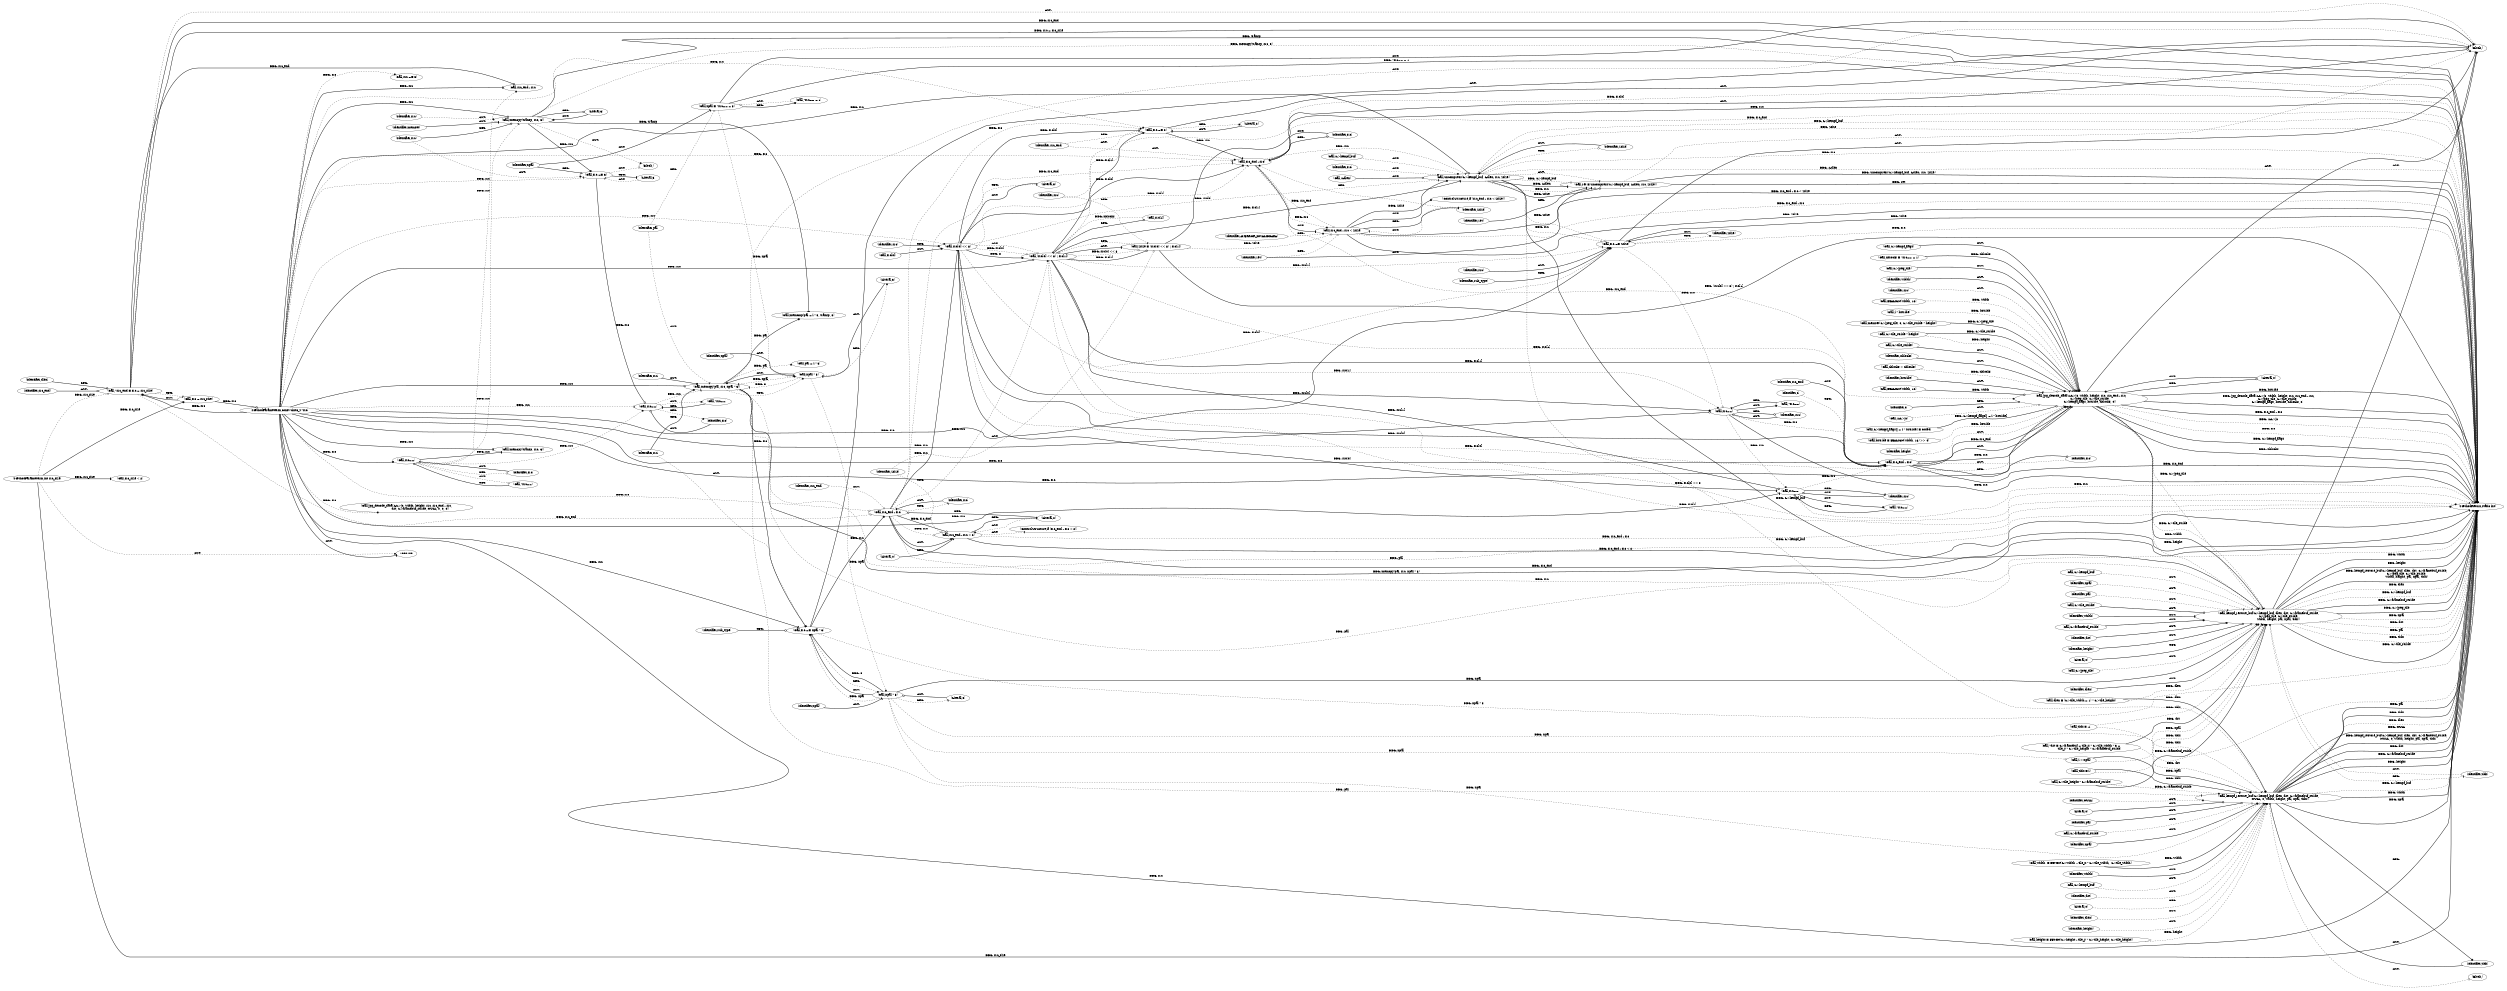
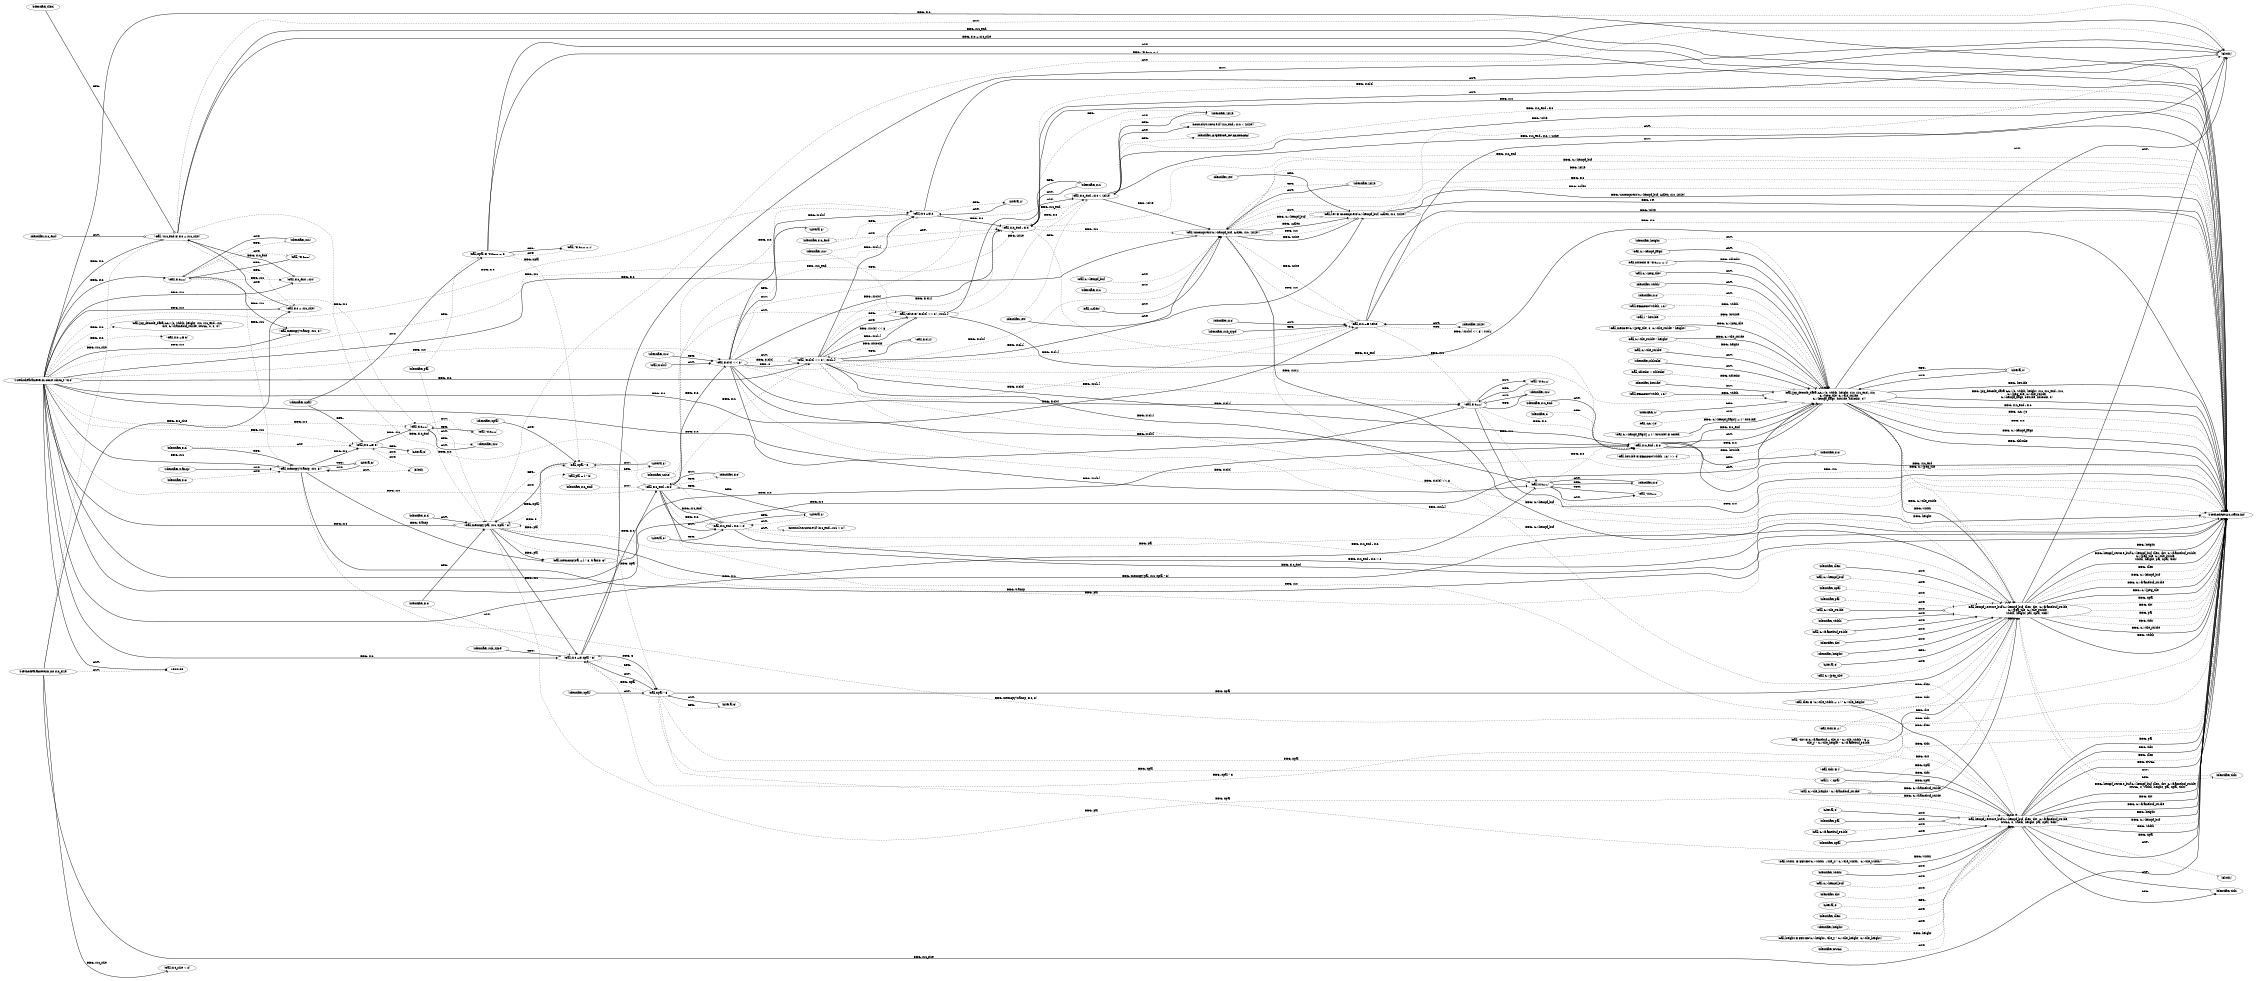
node "(Identifier,memset)": label "(Identifier,memset)" -> "(Identifier,transp)"
edge "(Identifier,AVERROR_INVALIDDATA)" -> "(Call,src_end - src < zsize)": reversed
edge "(Call,src + src_size)" -> "(MethodParameterIn,const uint8_t *src)": reversed
